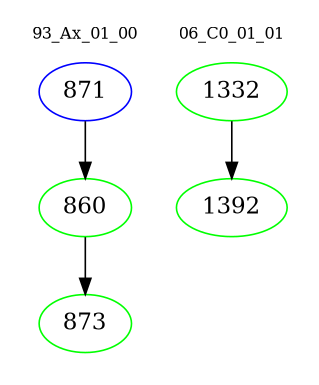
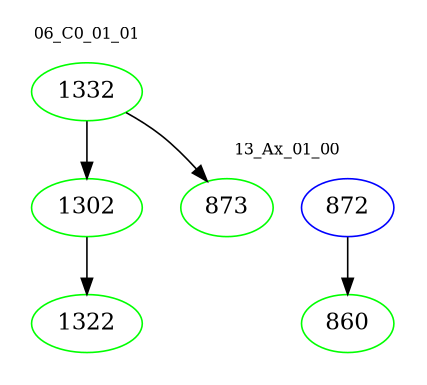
cluster "93_Ax_01_00": label "93_Ax_01_00" -> "13_Ax_01_00"
node "871": label "871" -> "872"
node "1392": label "1392" -> "1302"
edge "860" -> "873": now "1332" -> "873"
node "1322": added
